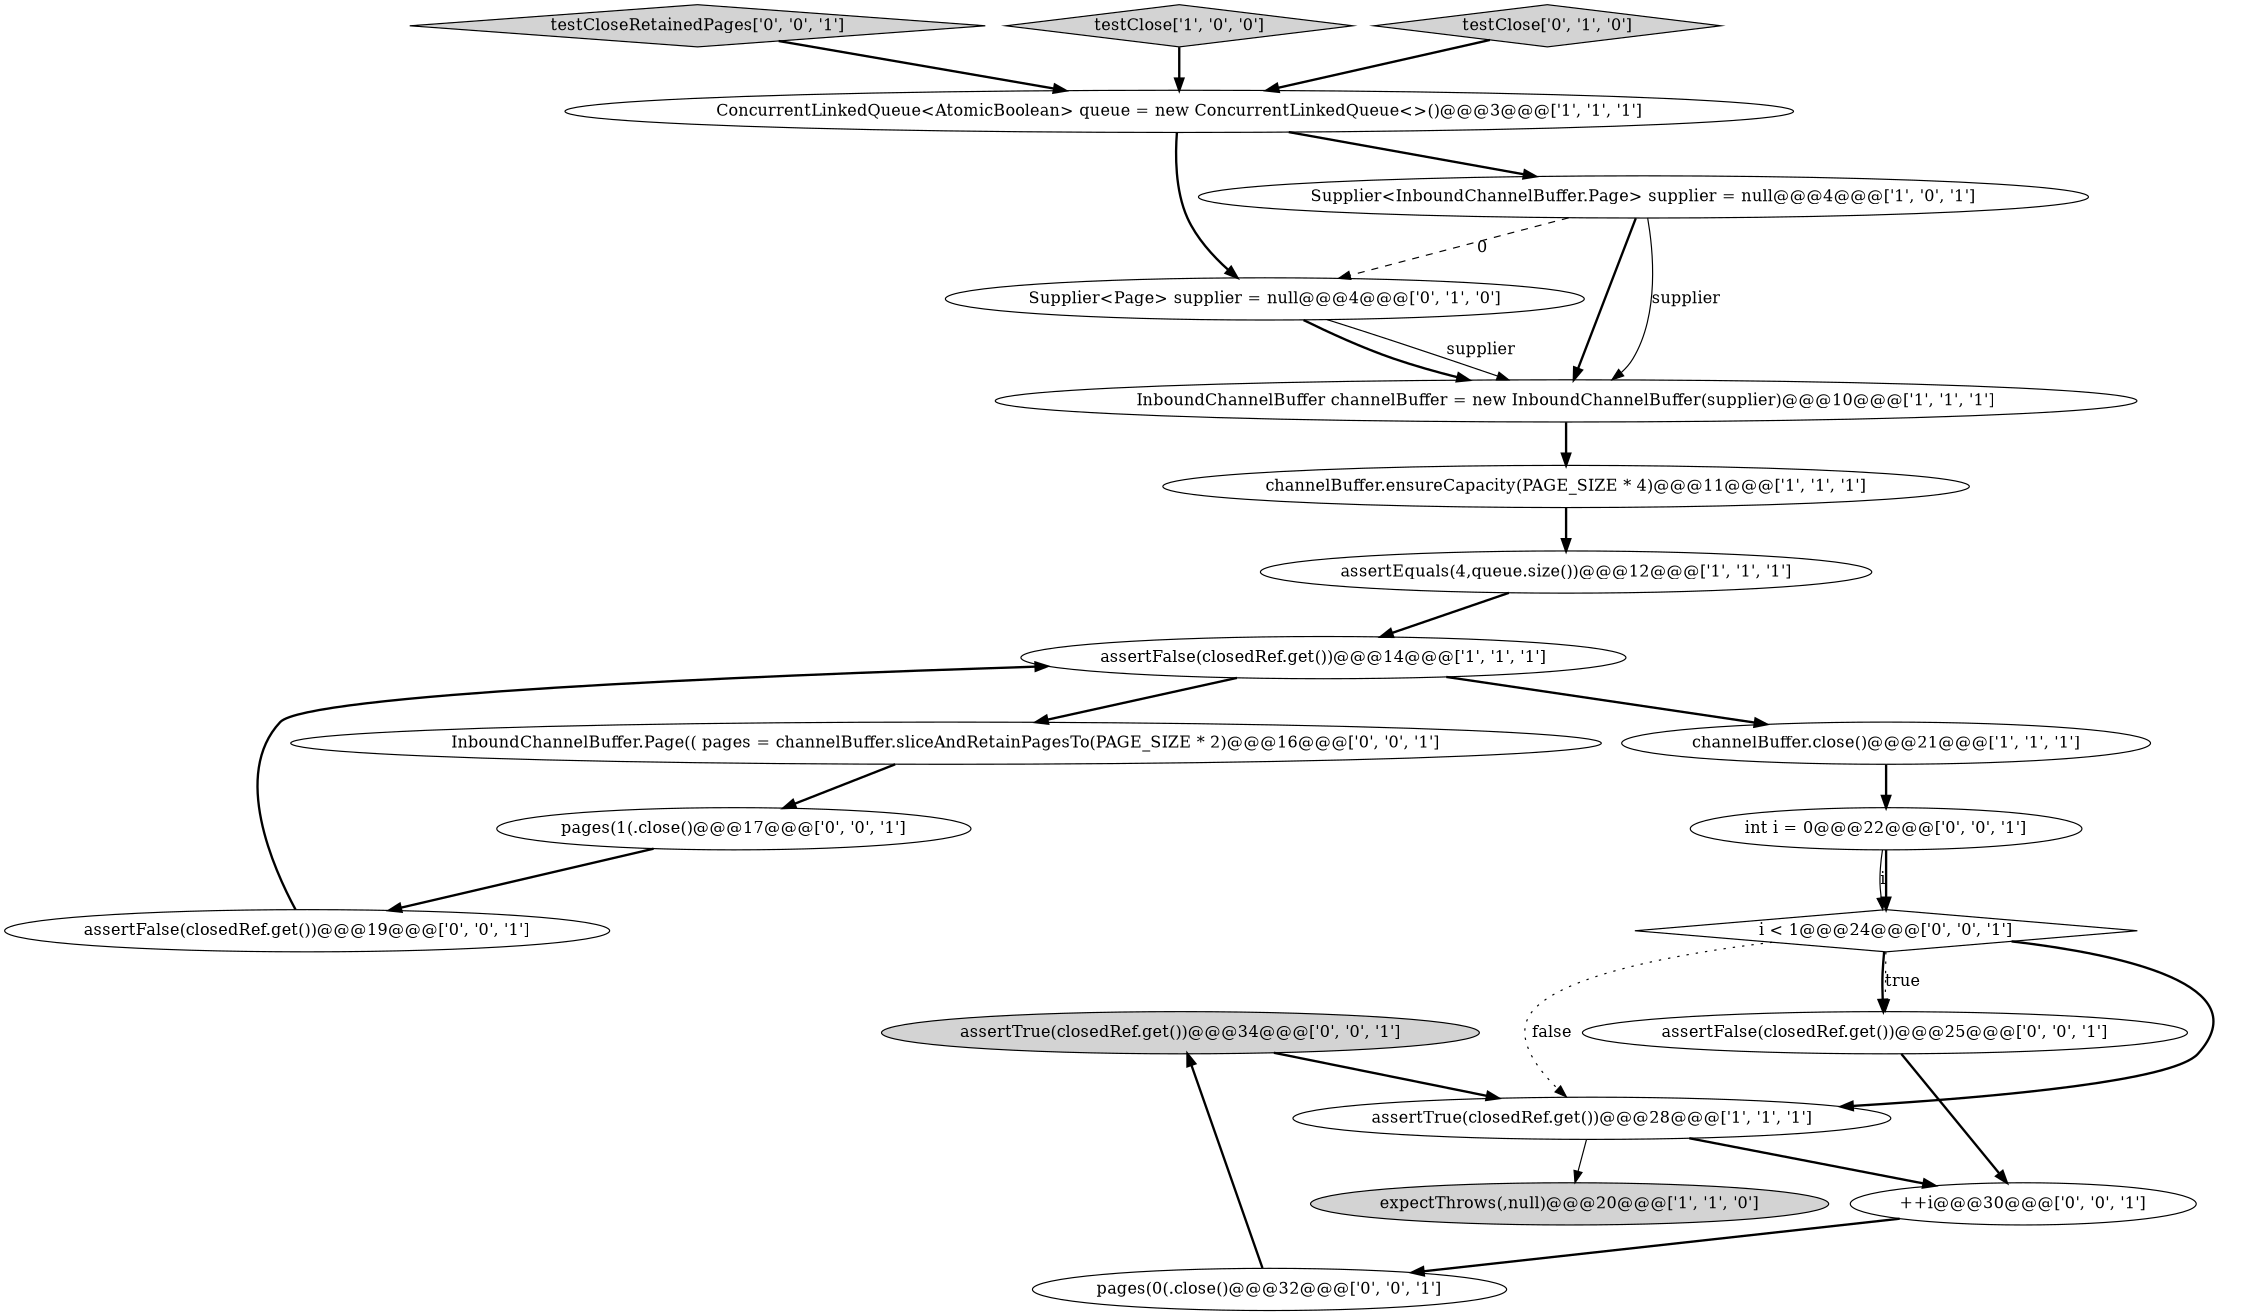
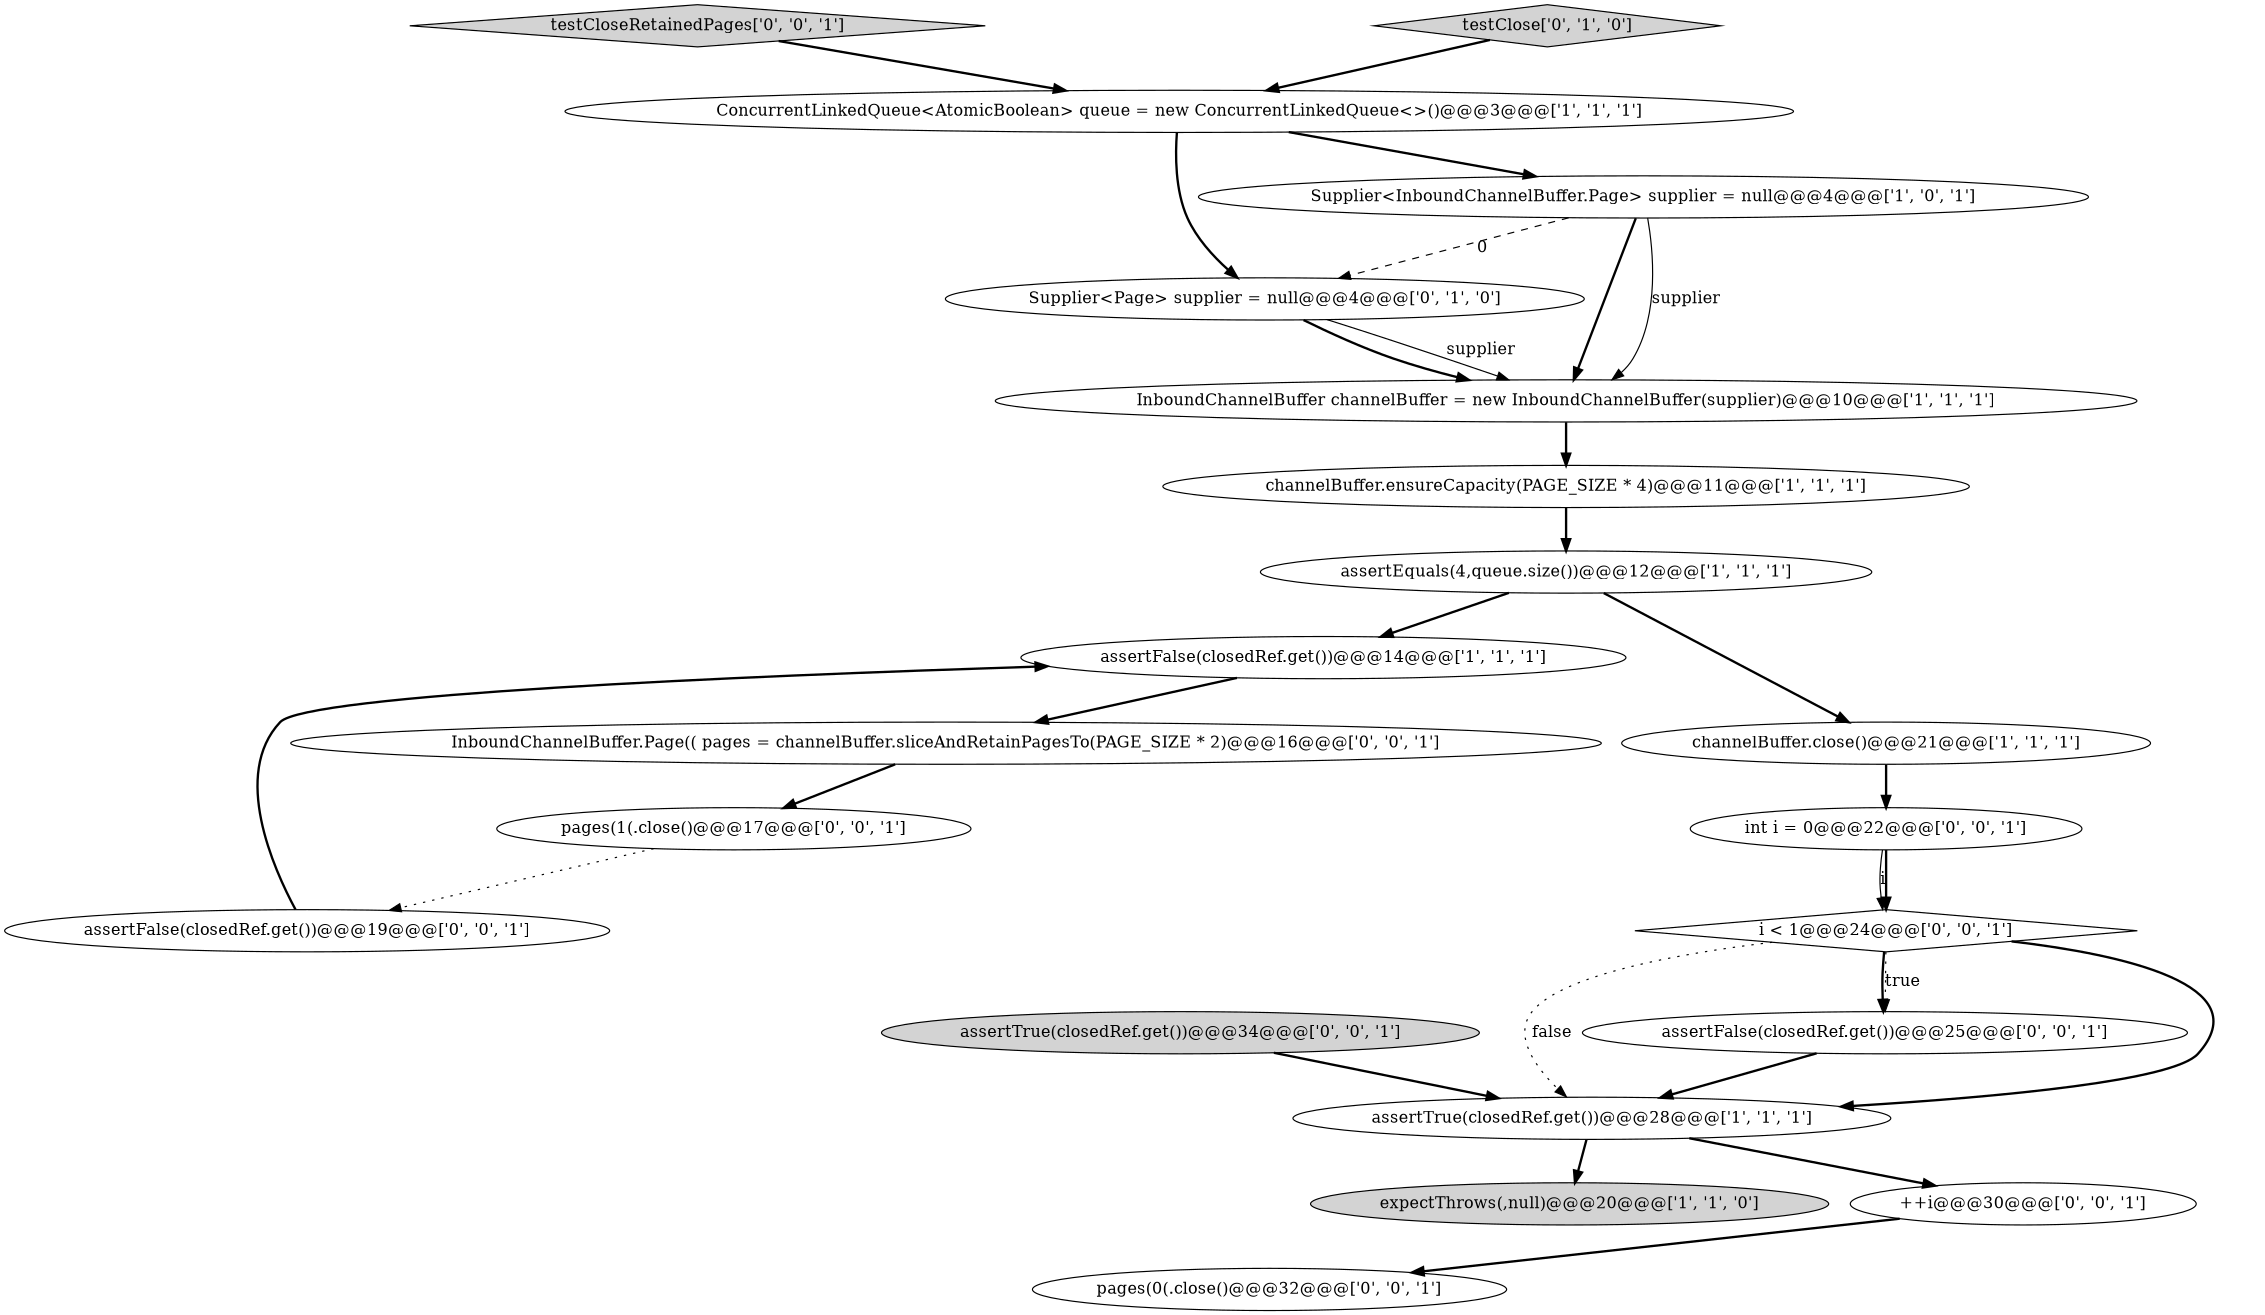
node "testClose['1', '0', '0']": removed
edge "assertFalse(closedRef.get())@@@14@@@['1', '1', '1']" -> "channelBuffer.close()@@@21@@@['1', '1', '1']": now "assertEquals(4,queue.size())@@@12@@@['1', '1', '1']" -> "channelBuffer.close()@@@21@@@['1', '1', '1']"
edge "pages(1(.close()@@@17@@@['0', '0', '1']" -> "assertFalse(closedRef.get())@@@19@@@['0', '0', '1']": style bold -> dotted
edge "assertFalse(closedRef.get())@@@25@@@['0', '0', '1']" -> "++i@@@30@@@['0', '0', '1']": now "assertFalse(closedRef.get())@@@25@@@['0', '0', '1']" -> "assertTrue(closedRef.get())@@@28@@@['1', '1', '1']"
edge "assertTrue(closedRef.get())@@@28@@@['1', '1', '1']" -> "expectThrows(,null)@@@20@@@['1', '1', '0']": style solid -> bold
edge "pages(0(.close()@@@32@@@['0', '0', '1']" -> "assertTrue(closedRef.get())@@@34@@@['0', '0', '1']": removed
